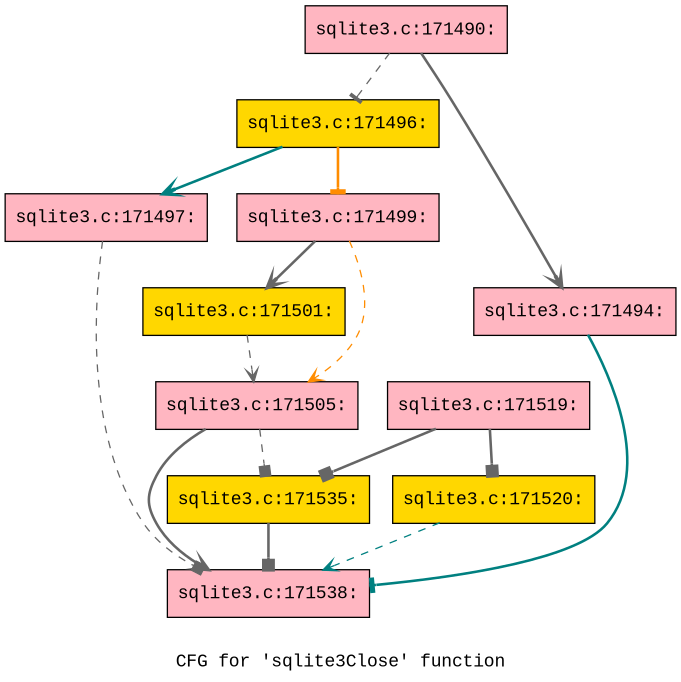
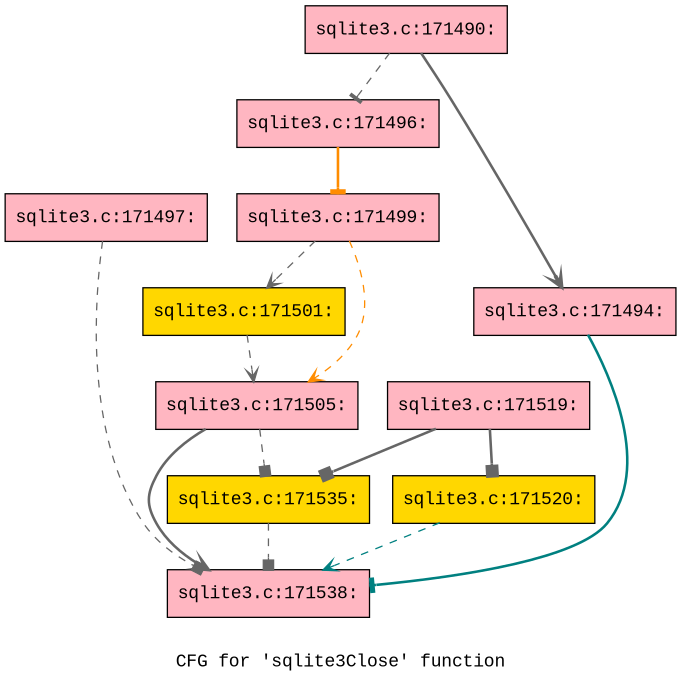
node "sqlite3.c:171496:": fillcolor gold -> lightpink
edge "sqlite3.c:171496:" -> "sqlite3.c:171497:": removed
edge "sqlite3.c:171499:" -> "sqlite3.c:171501:": style bold -> dashed
edge "sqlite3.c:171535:" -> "sqlite3.c:171538:": style bold -> dashed
